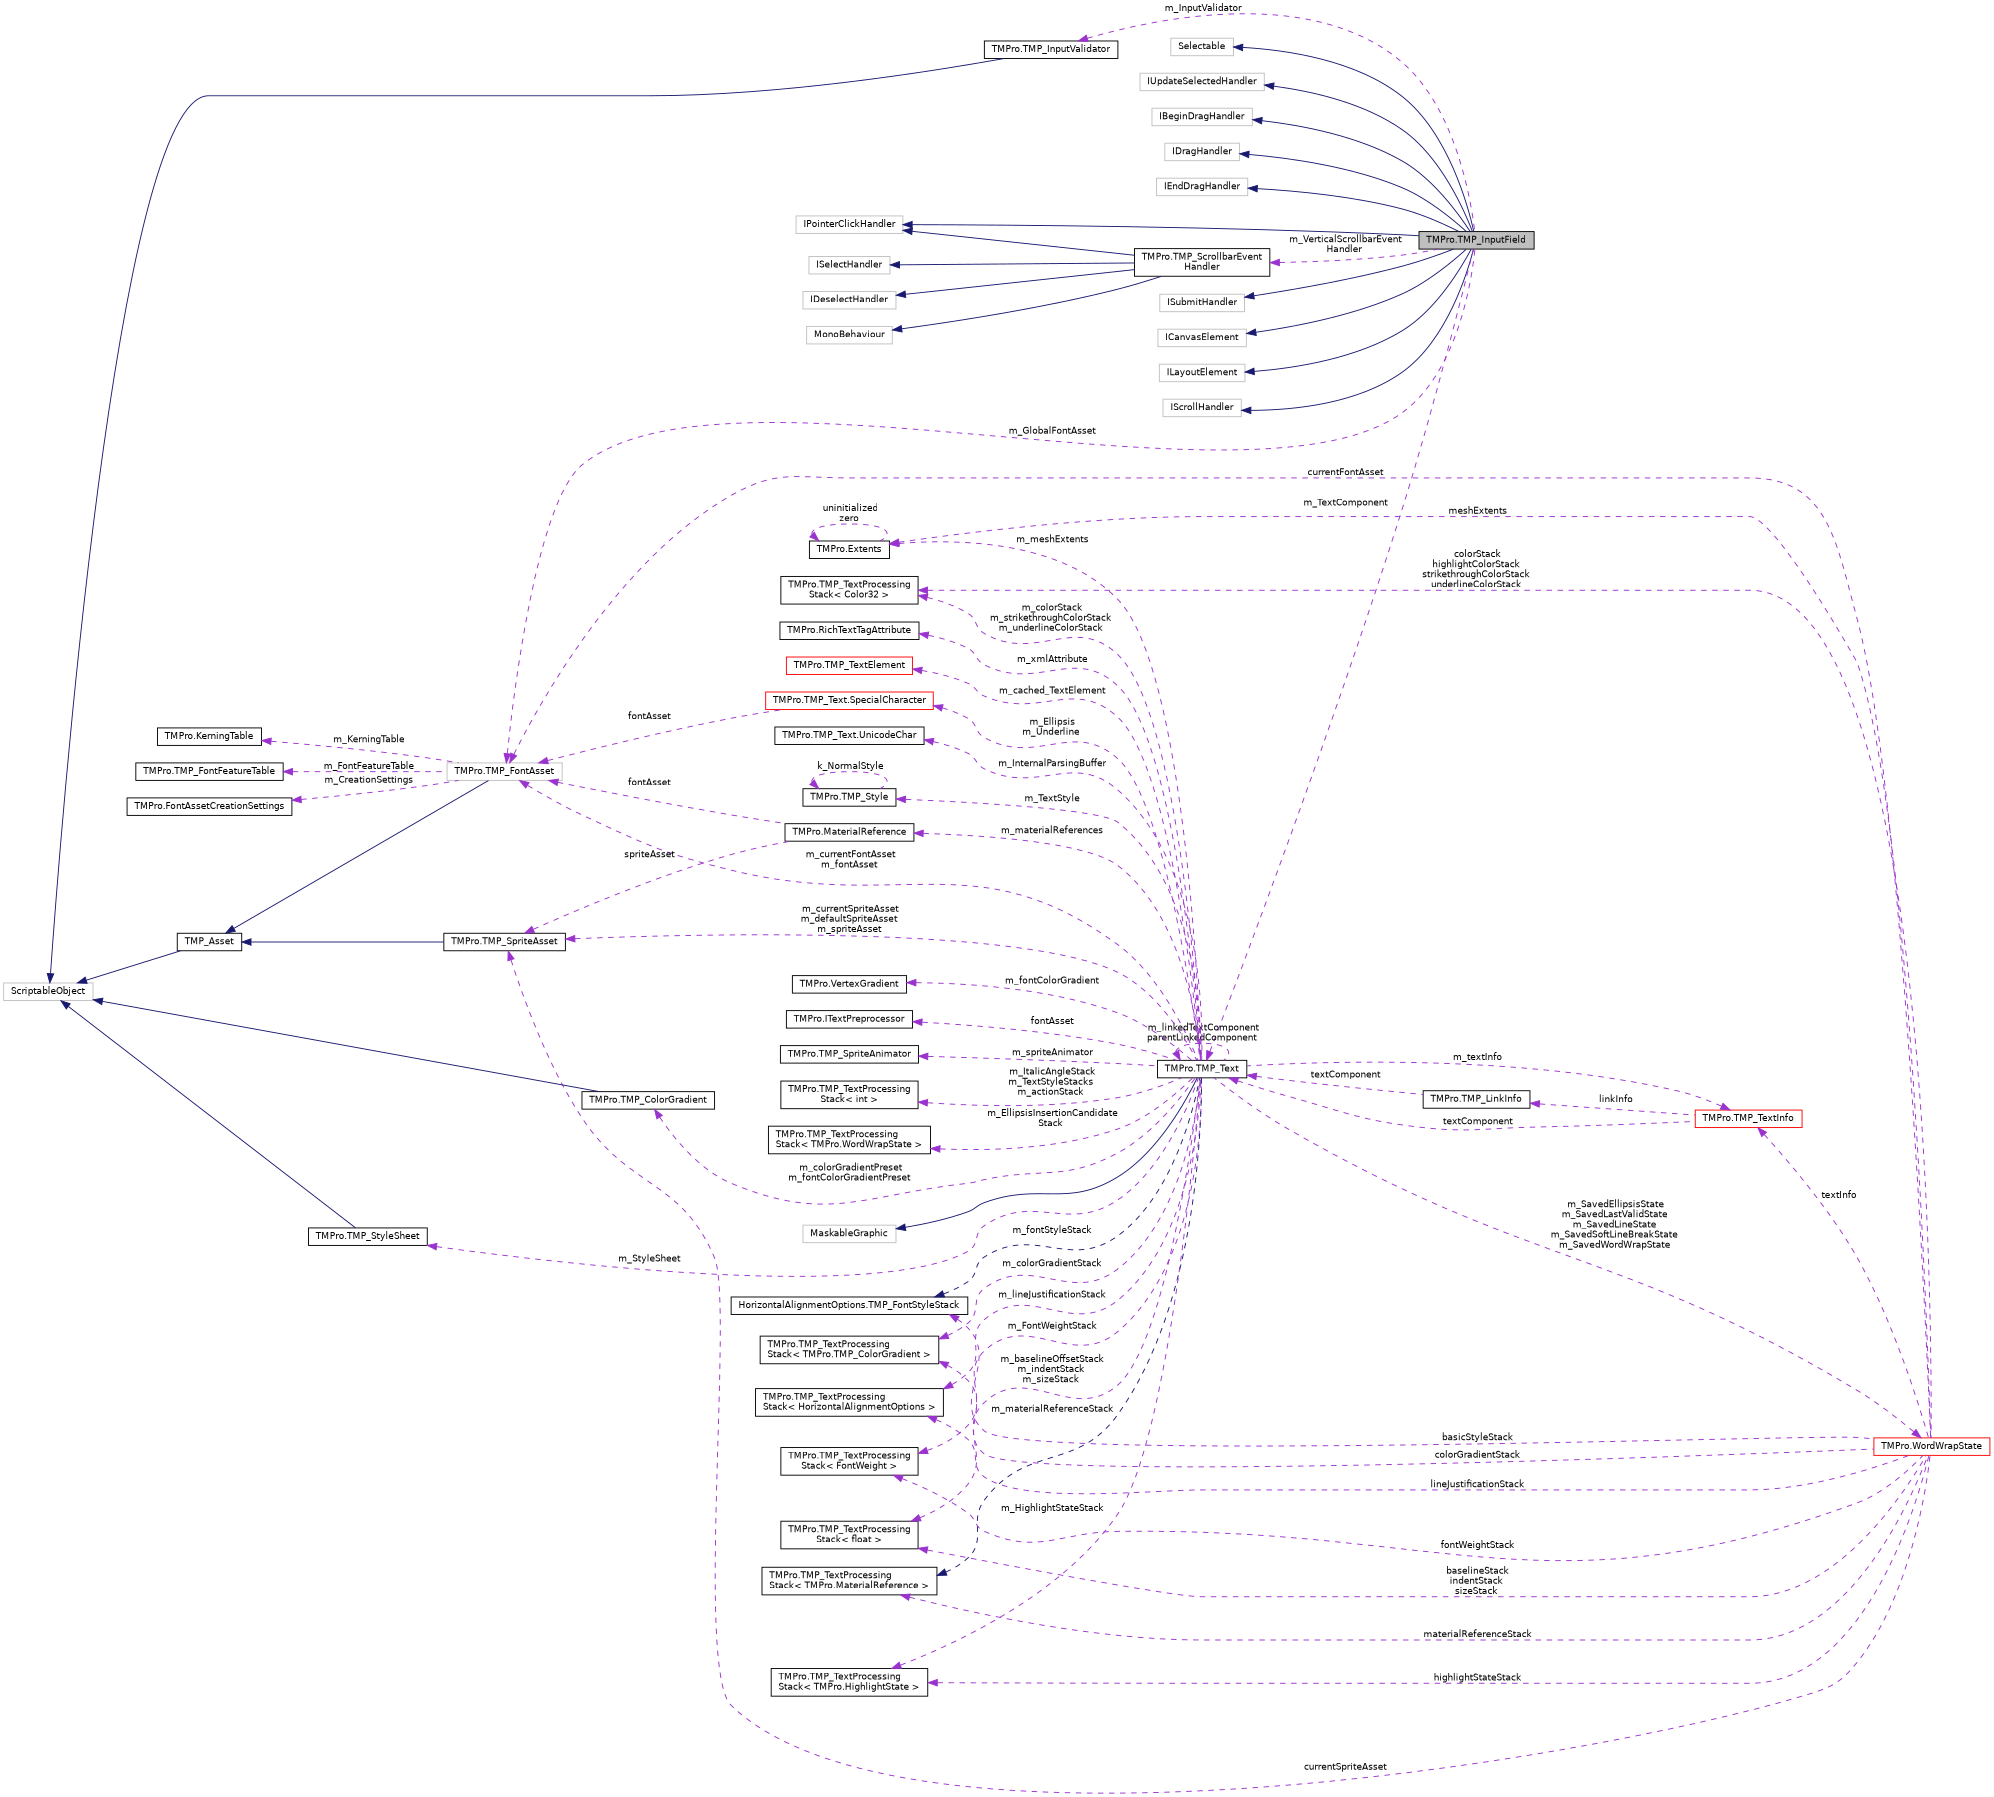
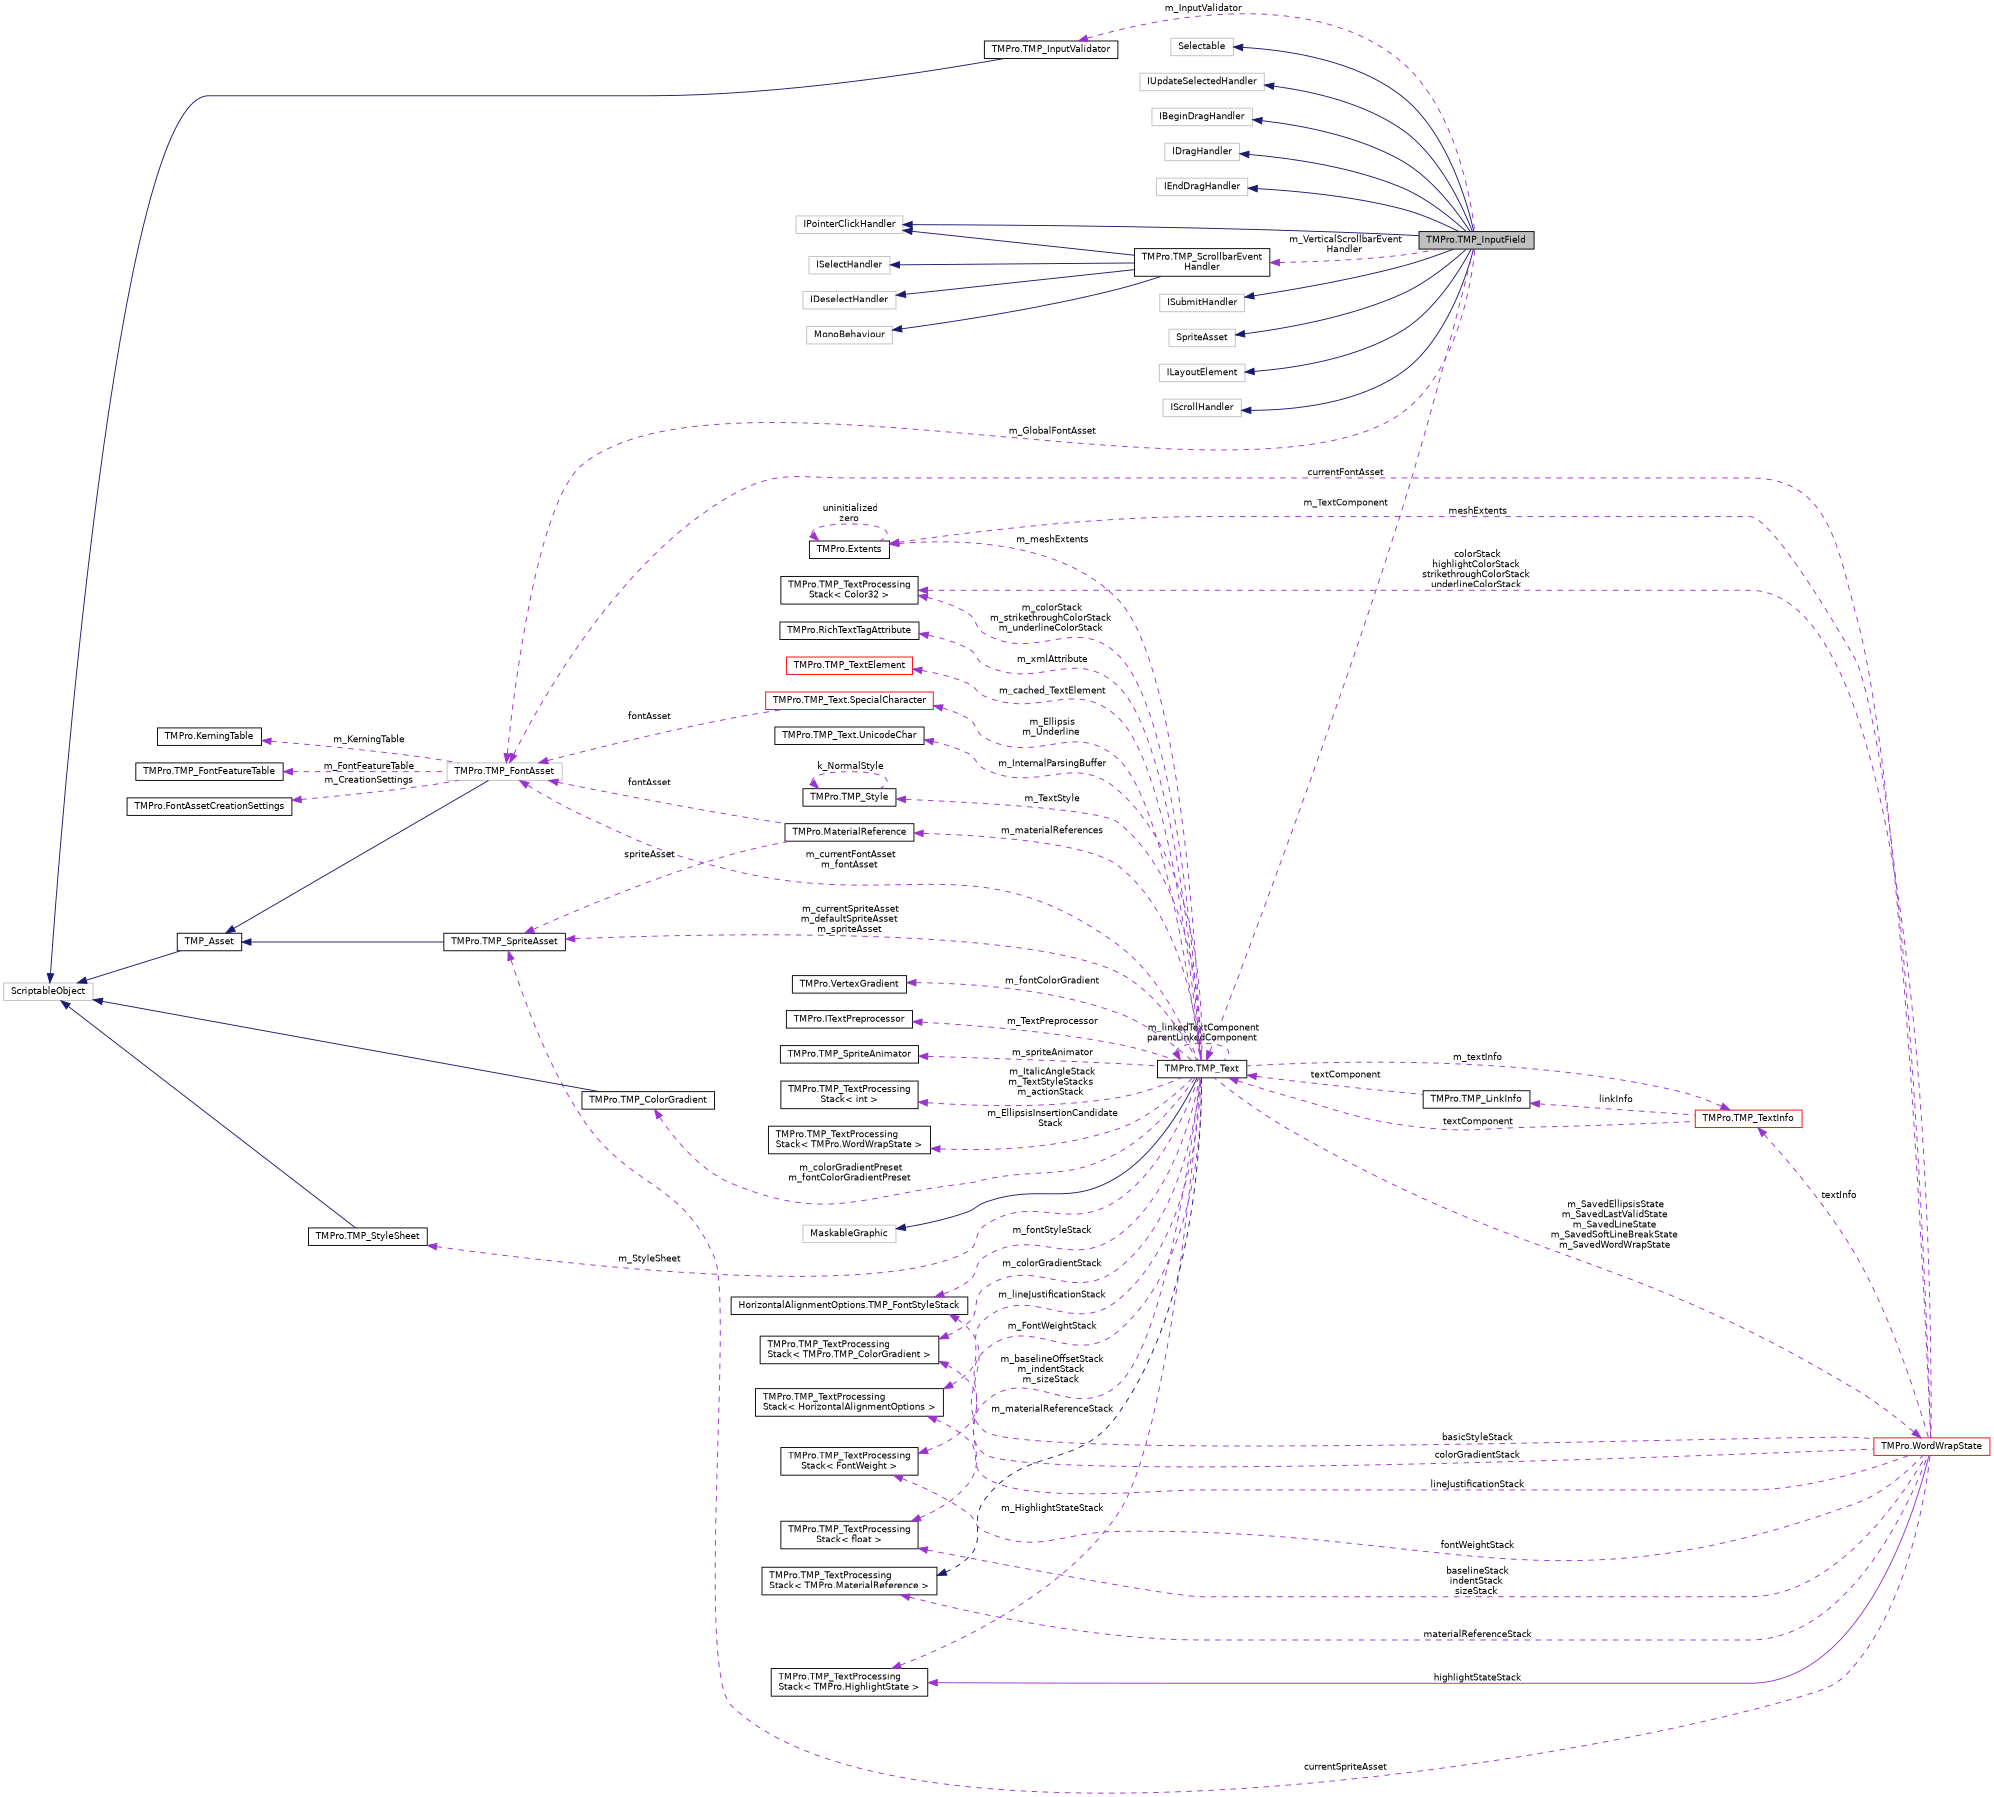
node "ICanvasElement": label "ICanvasElement" -> "SpriteAsset"
edge "TMPro.TMP_Text" -> "TMPro.ITextPreprocessor": label " fontAsset" -> " m_TextPreprocessor"
edge "TMPro.TMP_Text" -> "HorizontalAlignmentOptions.TMP_FontStyleStack": color midnightblue -> darkorchid3
edge "TMPro.WordWrapState" -> "TMPro.TMP_TextProcessing Stack< TMPro.HighlightState >": style dashed -> solid
